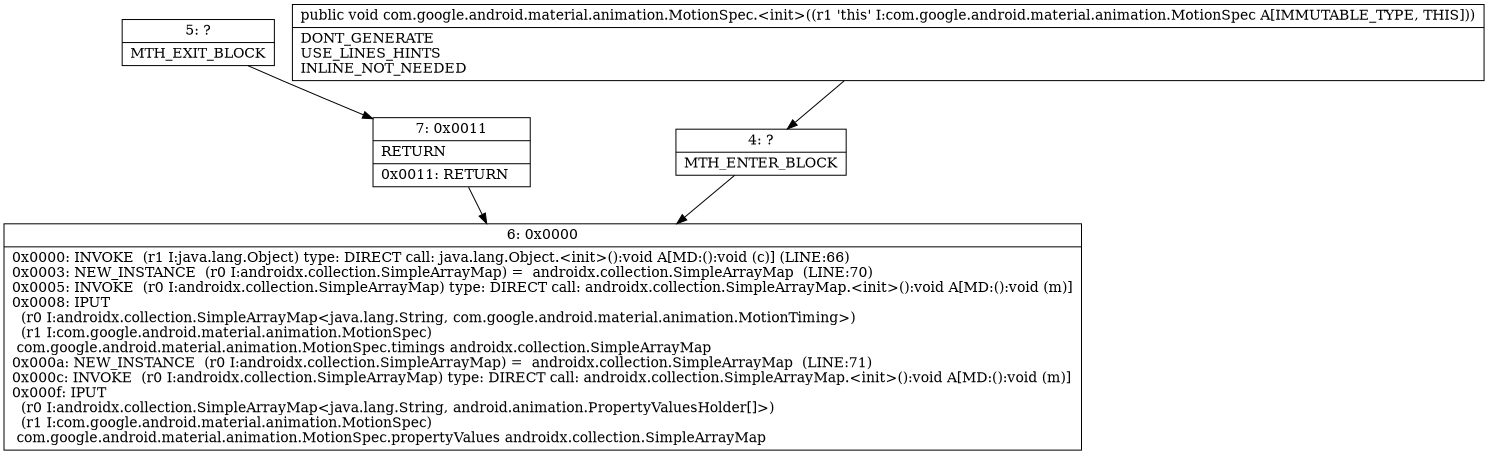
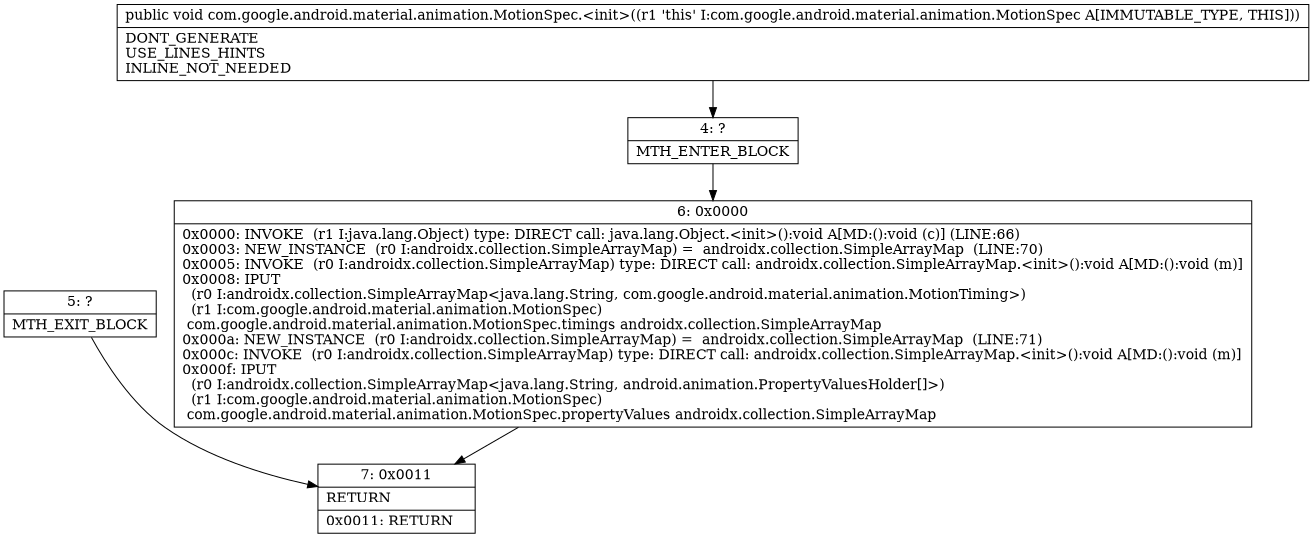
edge "7: 0x0011" -> "6: 0x0000": reversed
